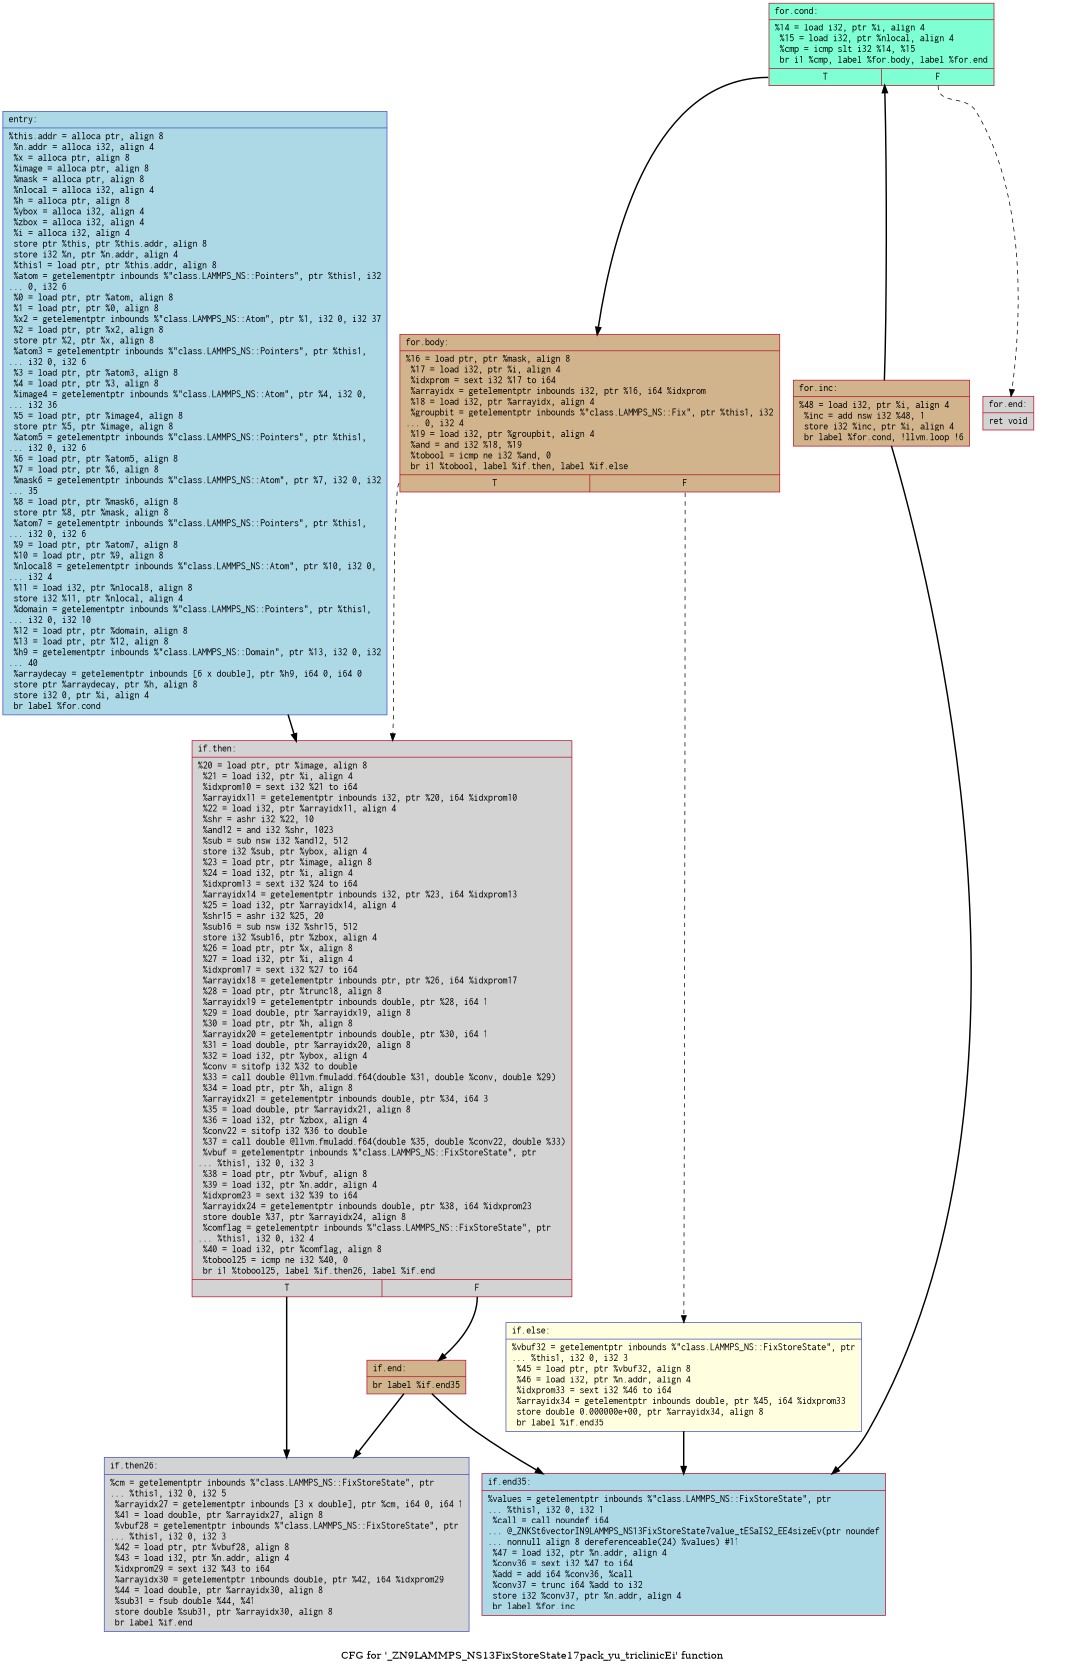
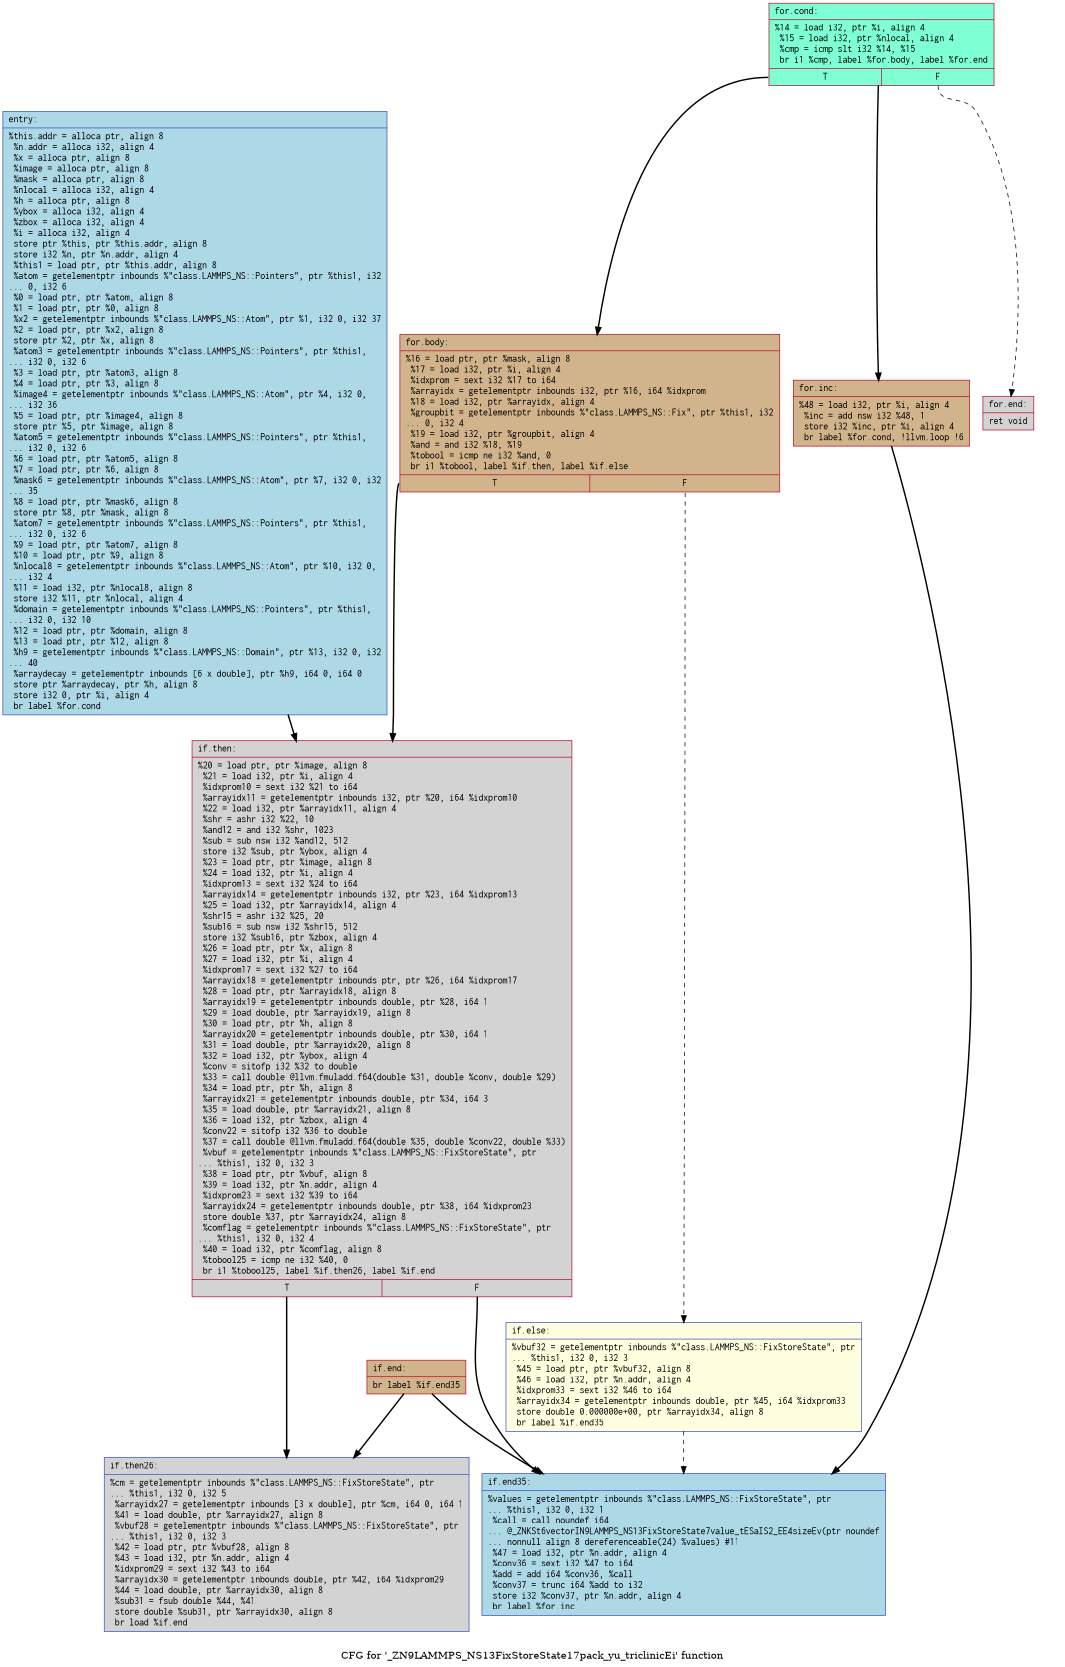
edge "for.inc:" -> "for.cond:": reversed
edge "for.body:" -> "if.then:": style dashed -> bold
node "if.then:": text "%28 = load ptr, ptr %trunc18, align 8" -> "%28 = load ptr, ptr %arrayidx18, align 8"
edge "if.then:" -> "if.end:": now "if.then:" -> "if.end35:"
edge "if.else:" -> "if.end35:": style bold -> dashed
node "if.end35:": color #b70d28ff -> #3d50c3ff
node "if.then26:": text "br label %if.end" -> "br load %if.end"
